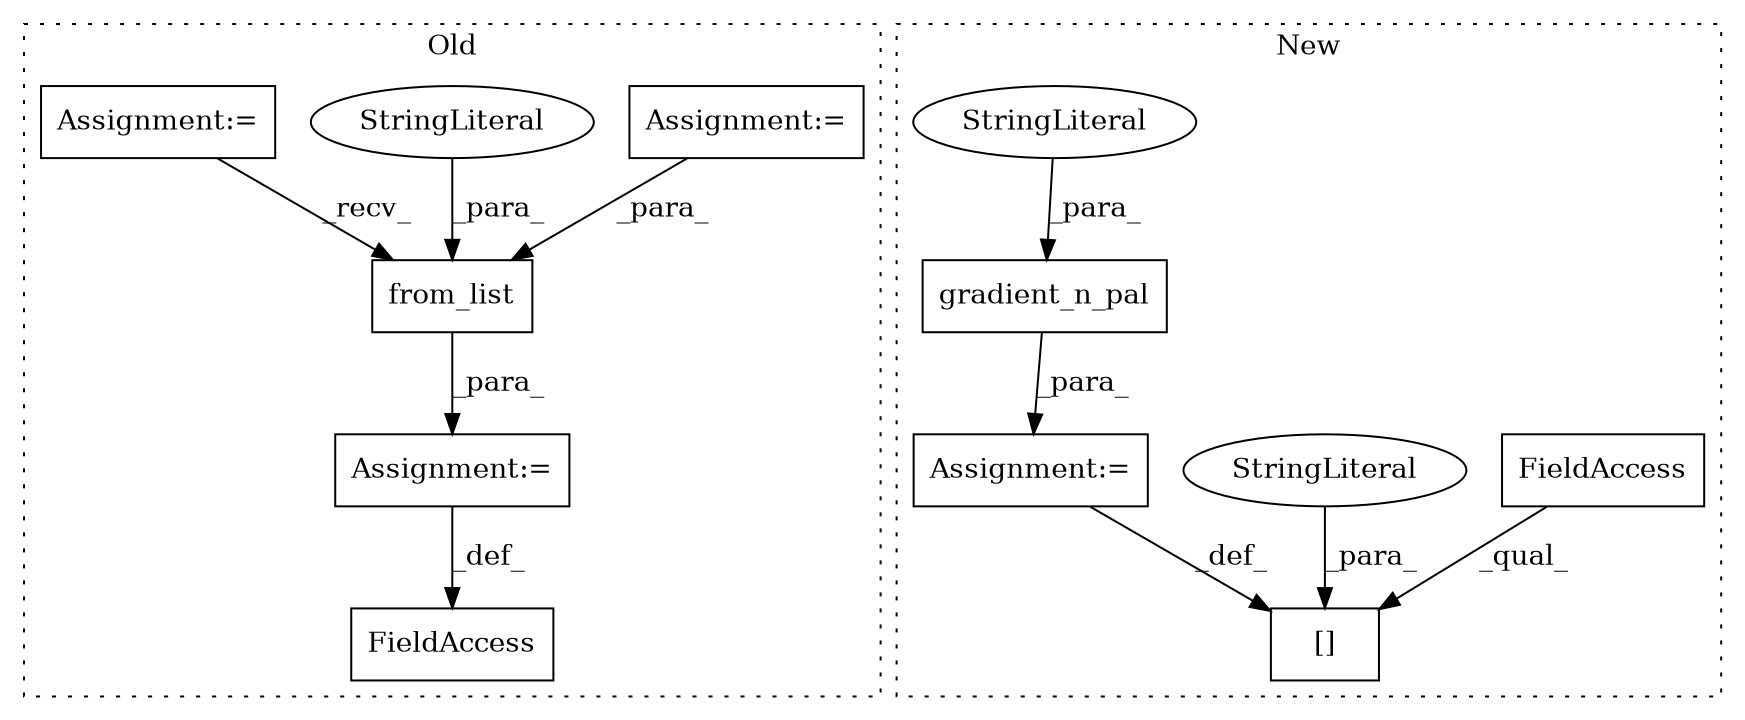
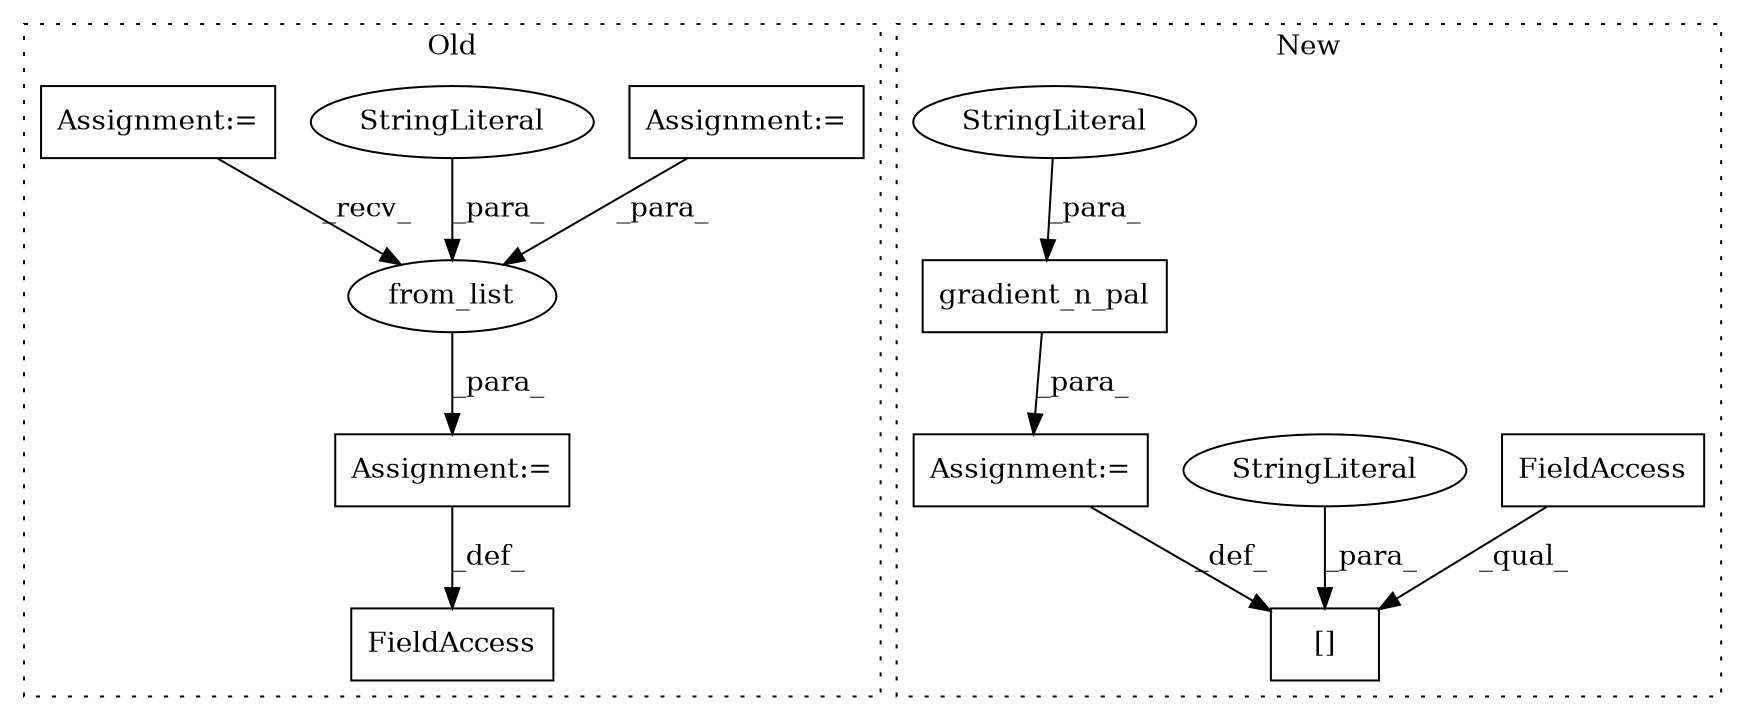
node "from_list": shape box -> ellipse
